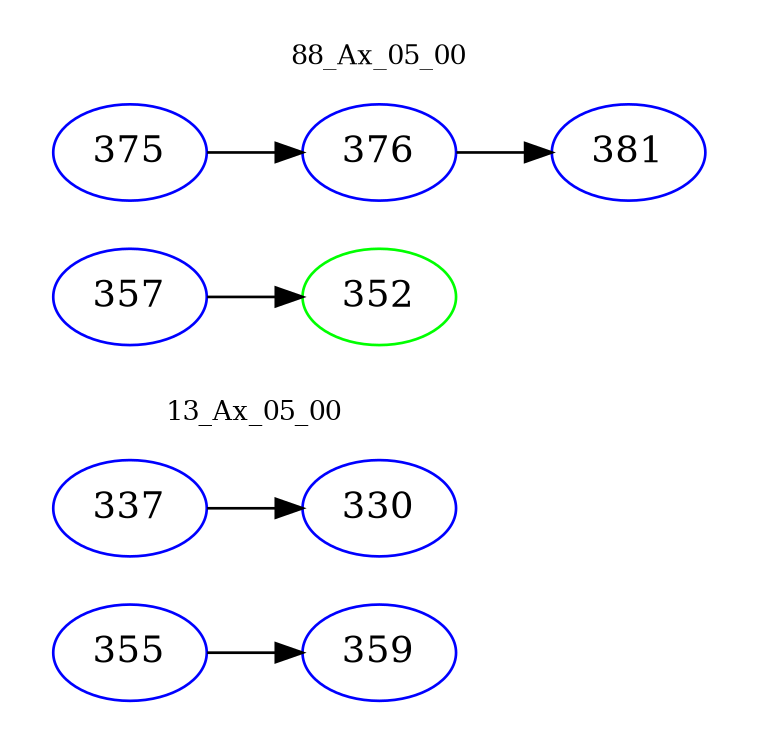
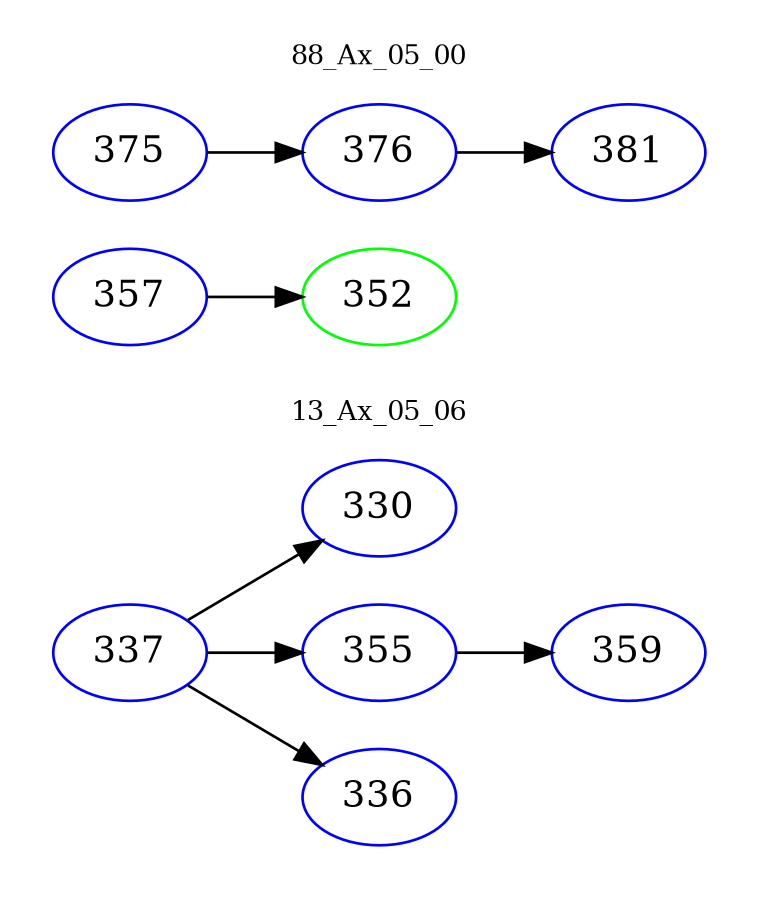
cluster "13_Ax_05_00": label "13_Ax_05_00" -> "13_Ax_05_06"
edge "337" -> "355": added
node "336": added
